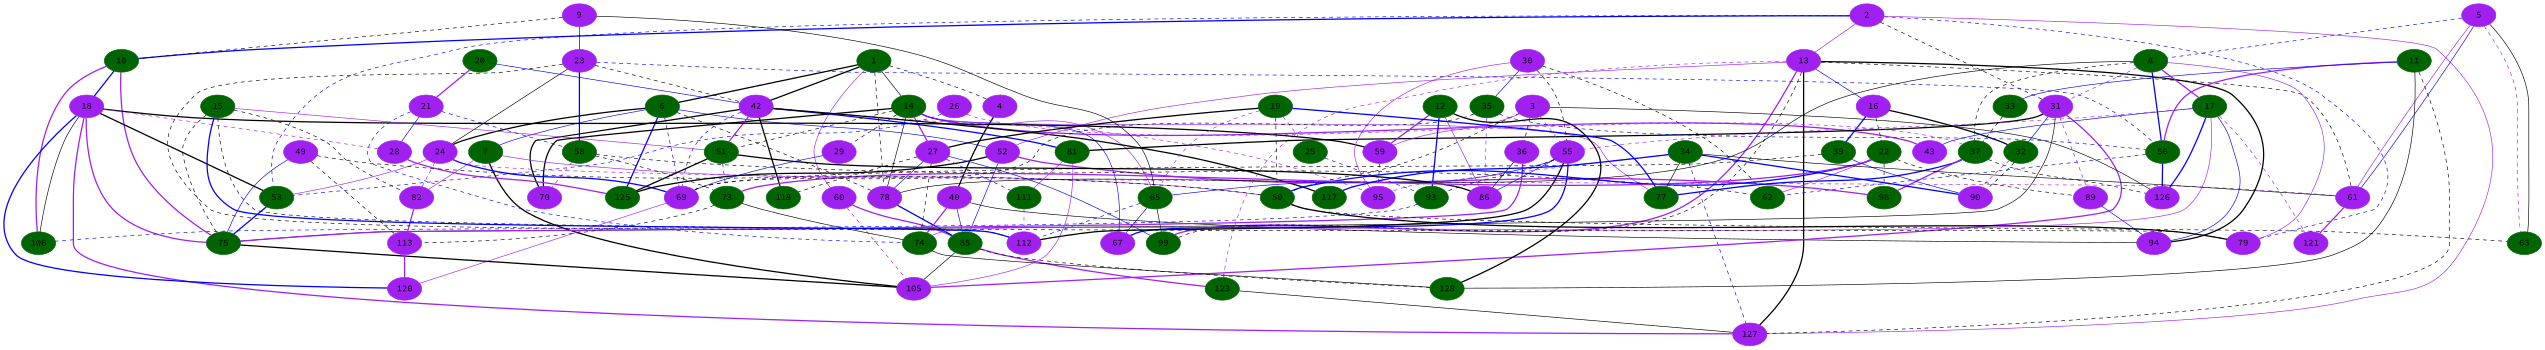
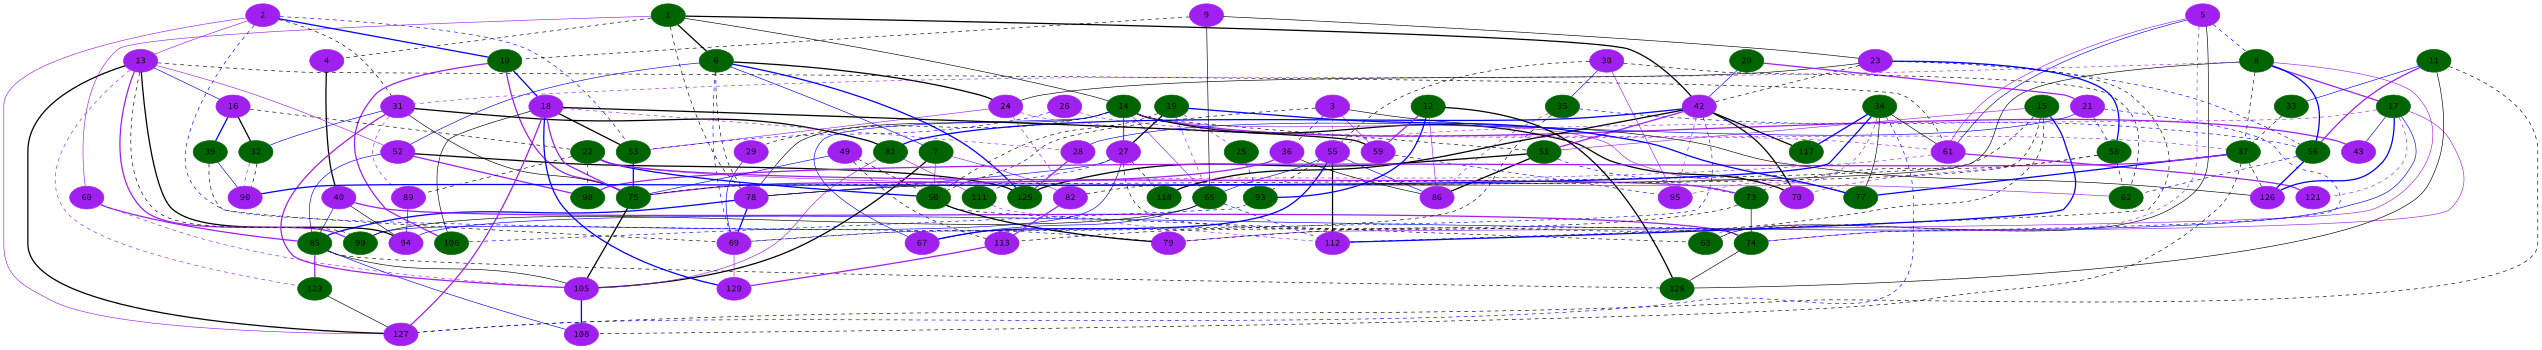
edge "24" -- "69": now "78" -- "69"
edge "61" -- "78": added
node "108": added
